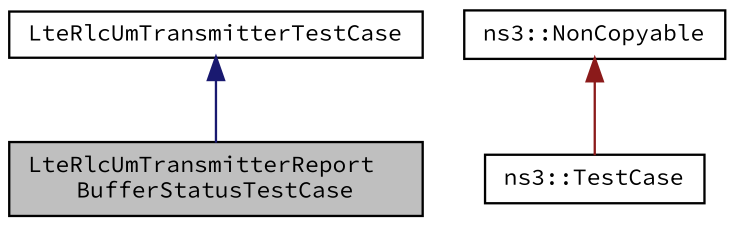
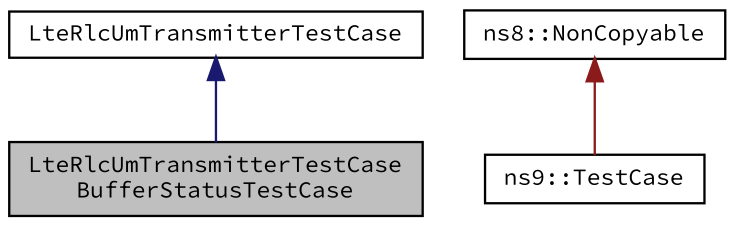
node "ns3::NonCopyable": label "ns3::NonCopyable" -> "ns8::NonCopyable"
node "LteRlcUmTransmitterReport BufferStatusTestCase": label "LteRlcUmTransmitterReport BufferStatusTestCase" -> "LteRlcUmTransmitterTestCase BufferStatusTestCase"
node "ns3::TestCase": label "ns3::TestCase" -> "ns9::TestCase"
